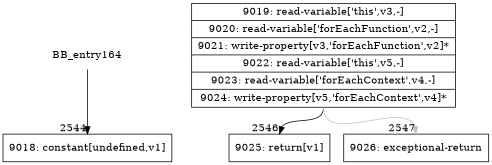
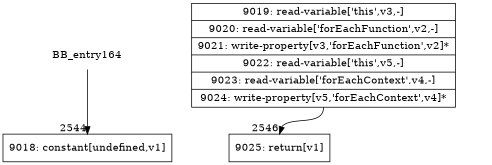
node "9026: exceptional-return": removed
